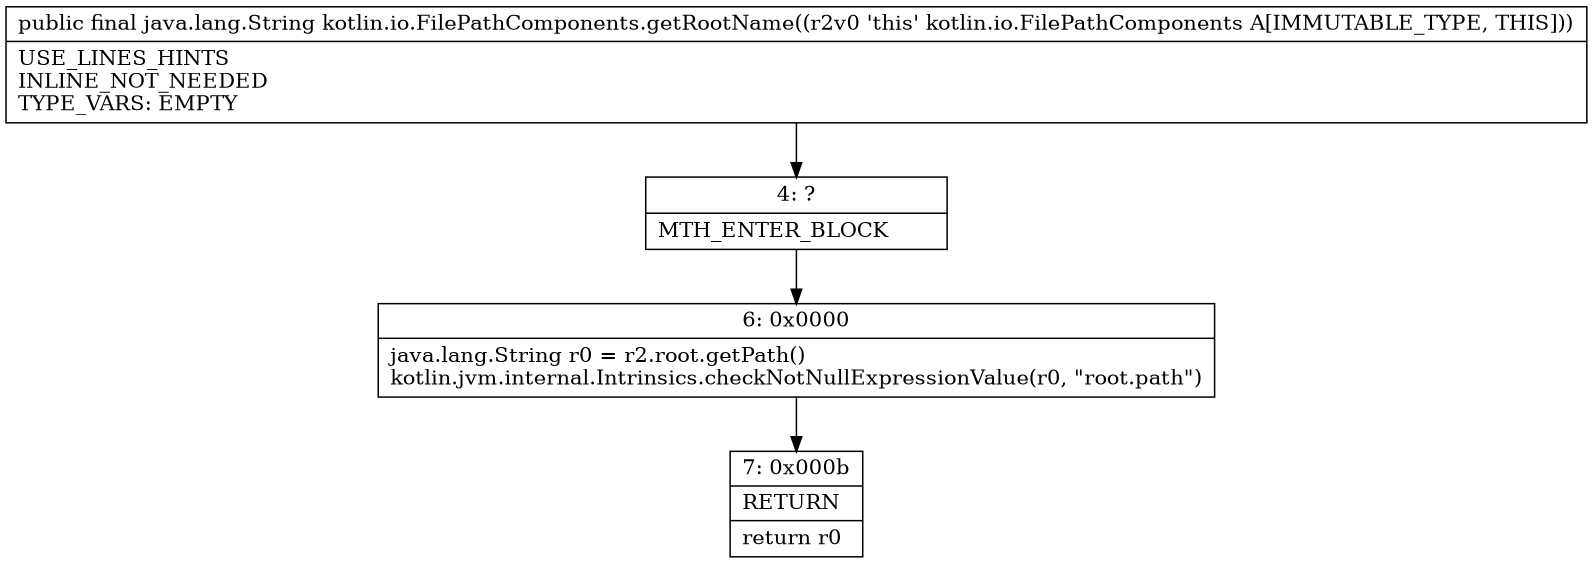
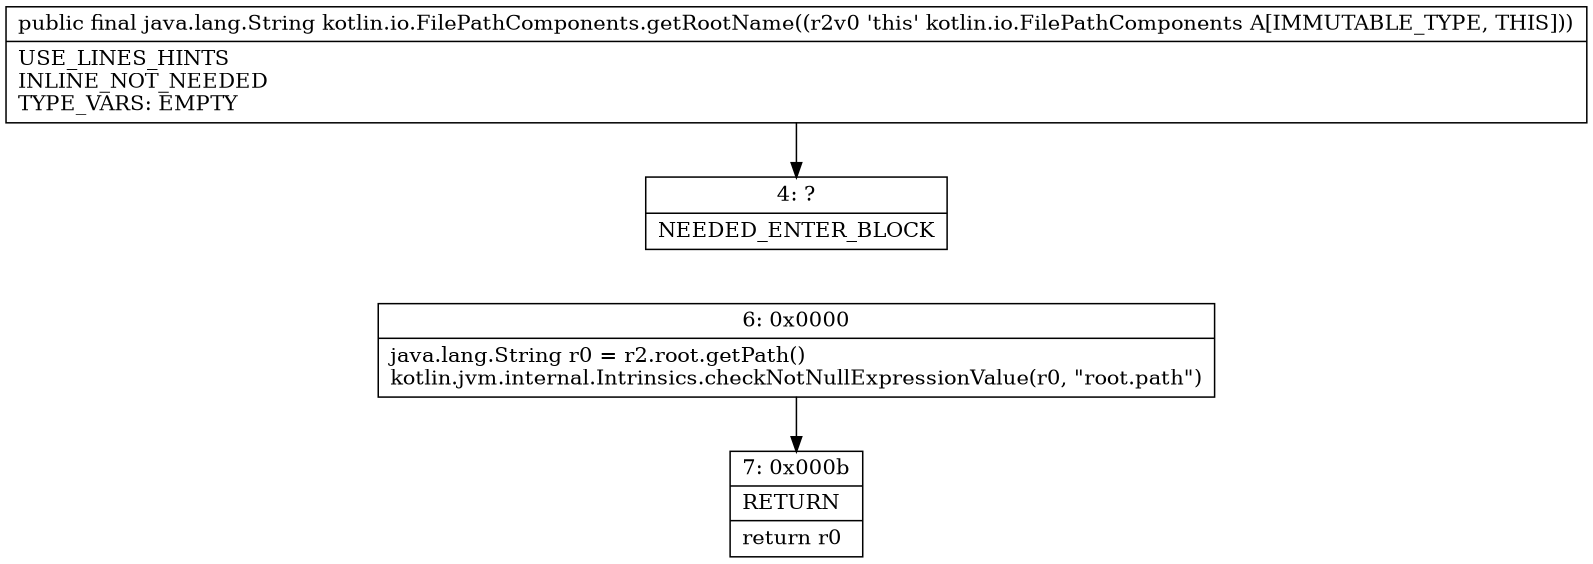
node "4: ?": text "MTH_ENTER_BLOCK" -> "NEEDED_ENTER_BLOCK"
edge "4: ?" -> "6: 0x0000": removed
